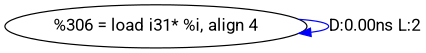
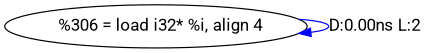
node "%306 = load i31* %i, align 4": label "%306 = load i31* %i, align 4" -> "%306 = load i32* %i, align 4"
